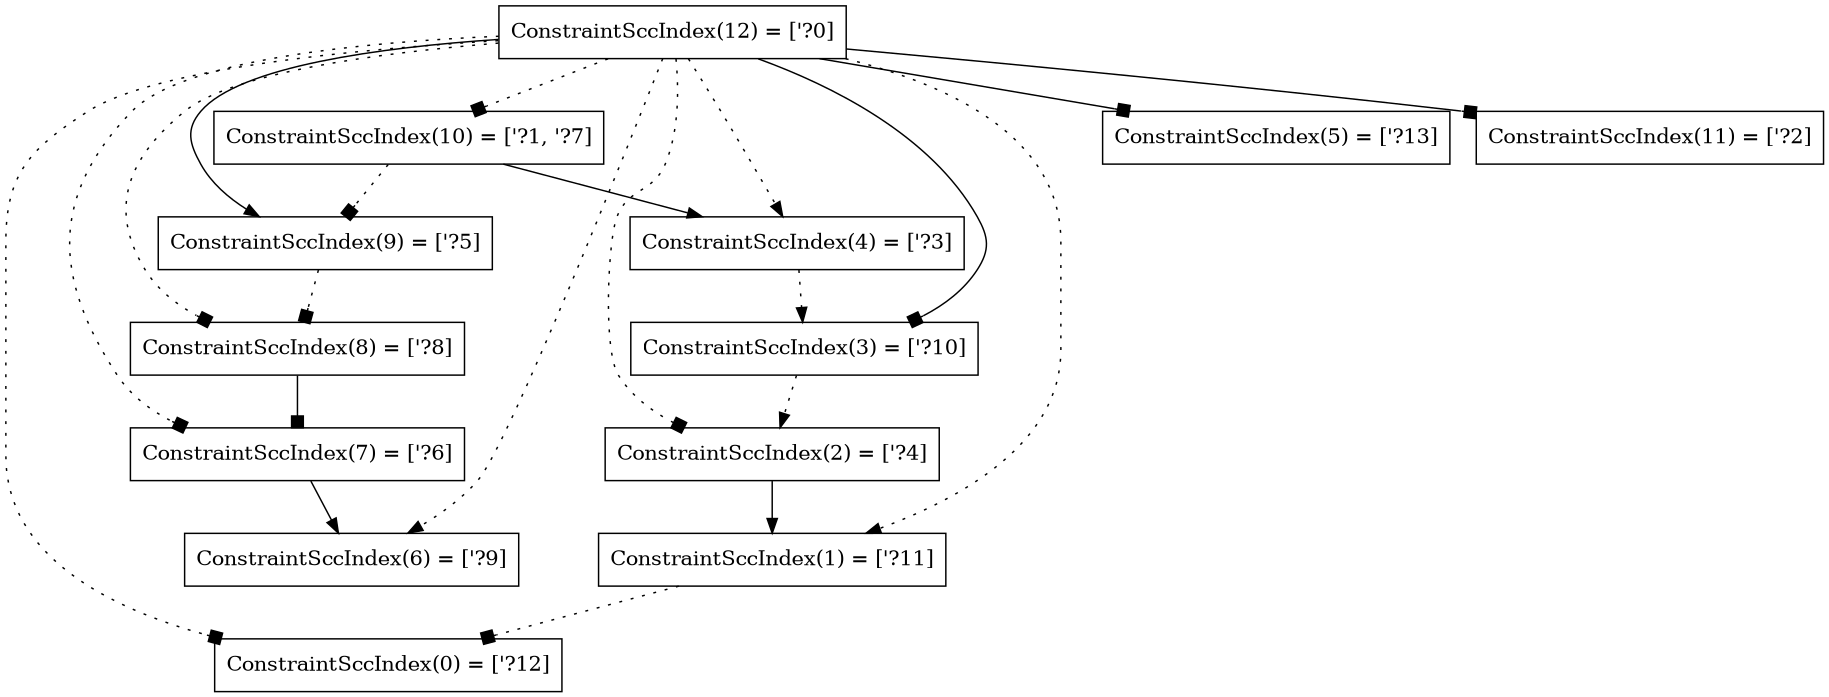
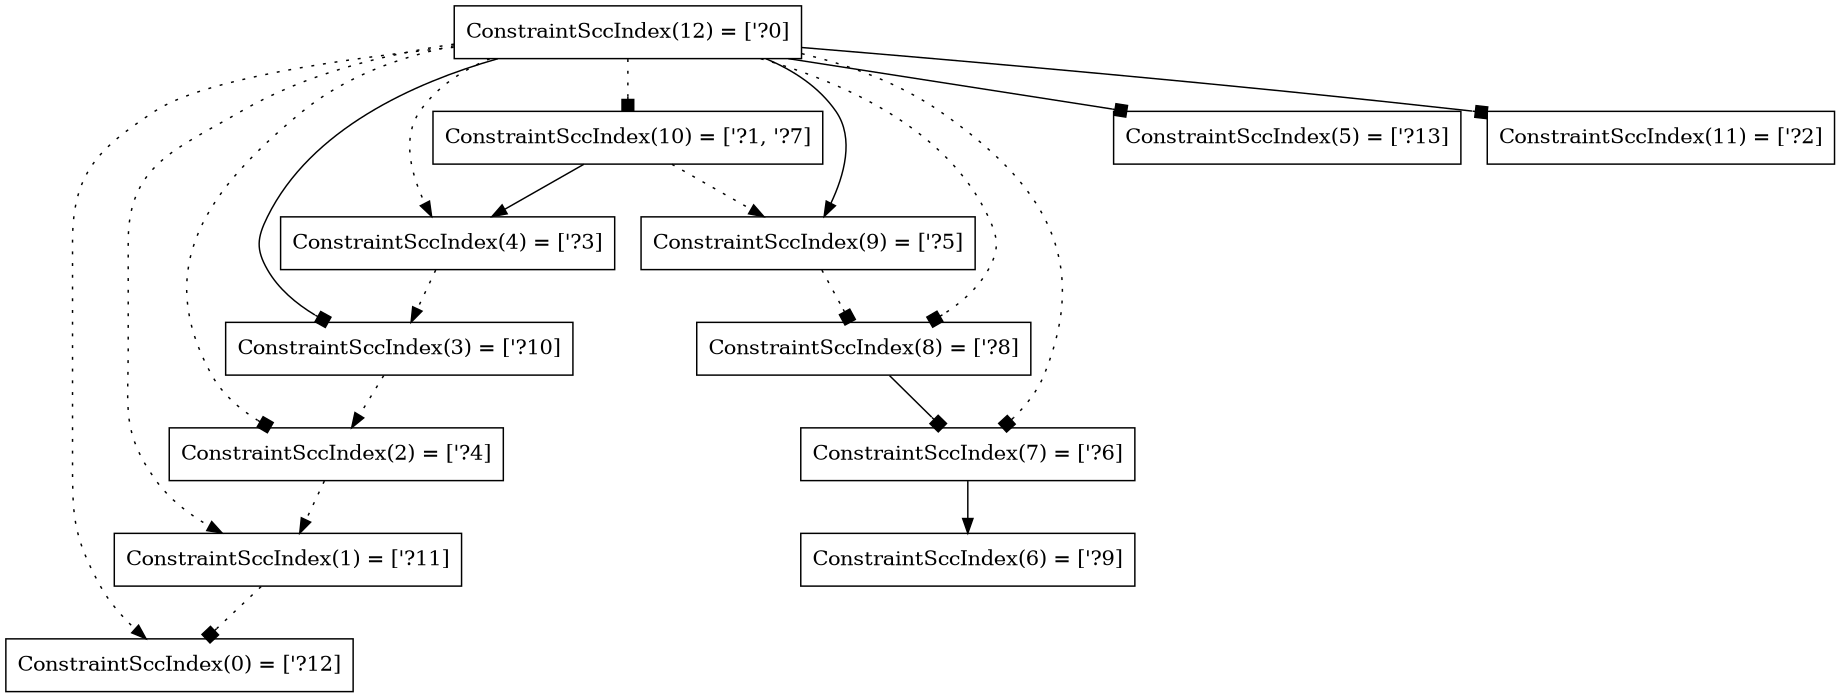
edge "ConstraintSccIndex(10) = ['?1, '?7]" -> "ConstraintSccIndex(9) = ['?5]": arrowhead box -> normal
edge "ConstraintSccIndex(12) = ['?0]" -> "ConstraintSccIndex(0) = ['?12]": arrowhead box -> normal
edge "ConstraintSccIndex(12) = ['?0]" -> "ConstraintSccIndex(6) = ['?9]": removed
edge "ConstraintSccIndex(2) = ['?4]" -> "ConstraintSccIndex(1) = ['?11]": style solid -> dotted
